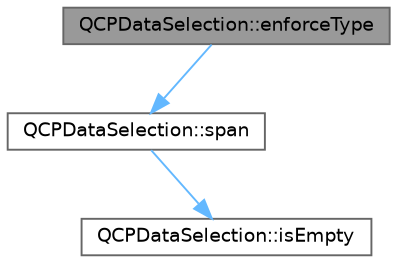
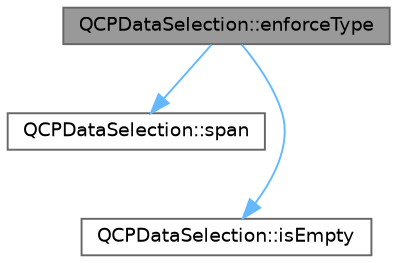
edge "QCPDataSelection::span" -> "QCPDataSelection::isEmpty": now "QCPDataSelection::enforceType" -> "QCPDataSelection::isEmpty"
